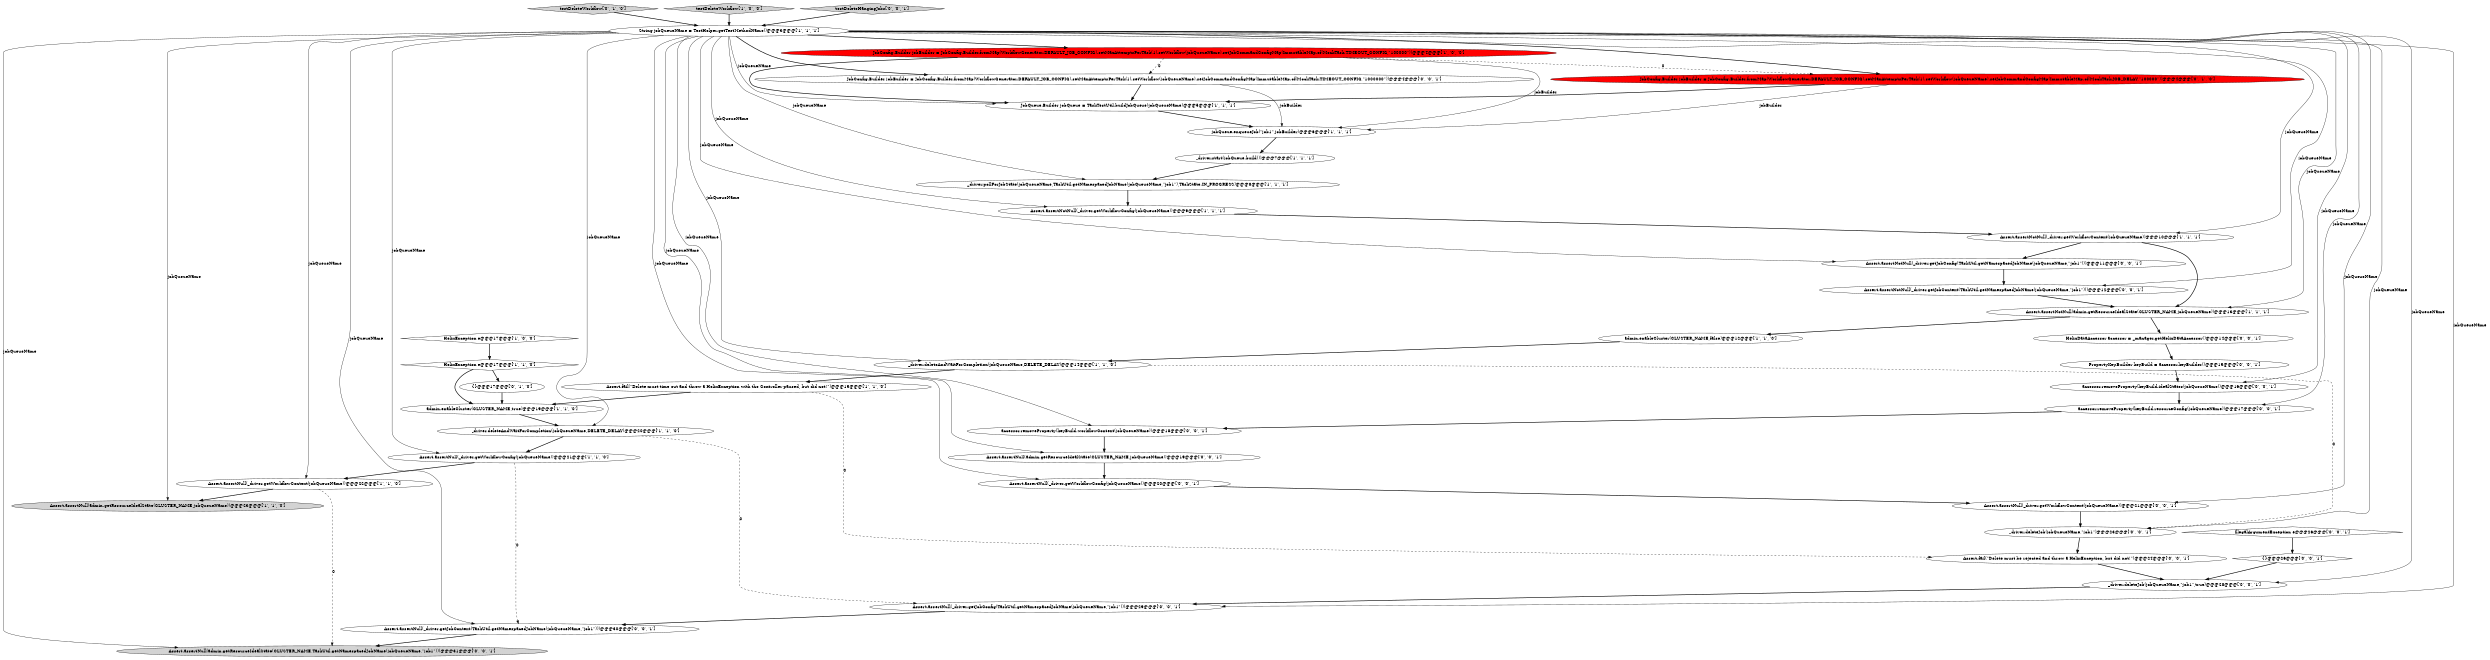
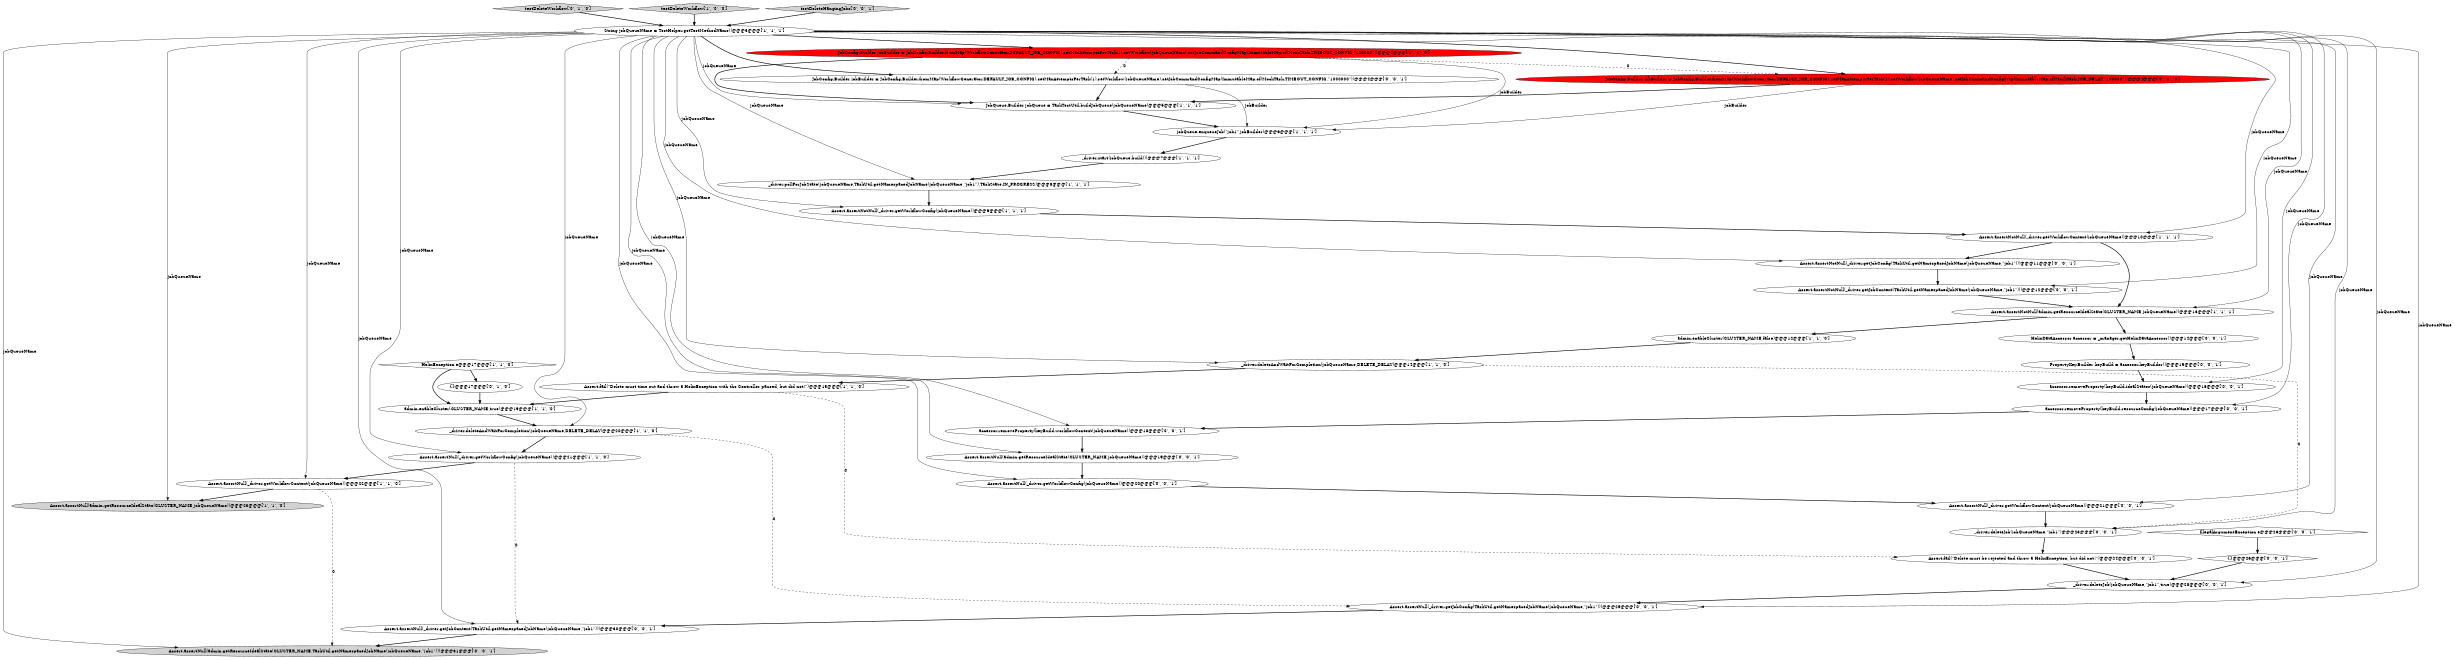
node "HelixException e@@@17@@@['1', '0', '0']": removed
